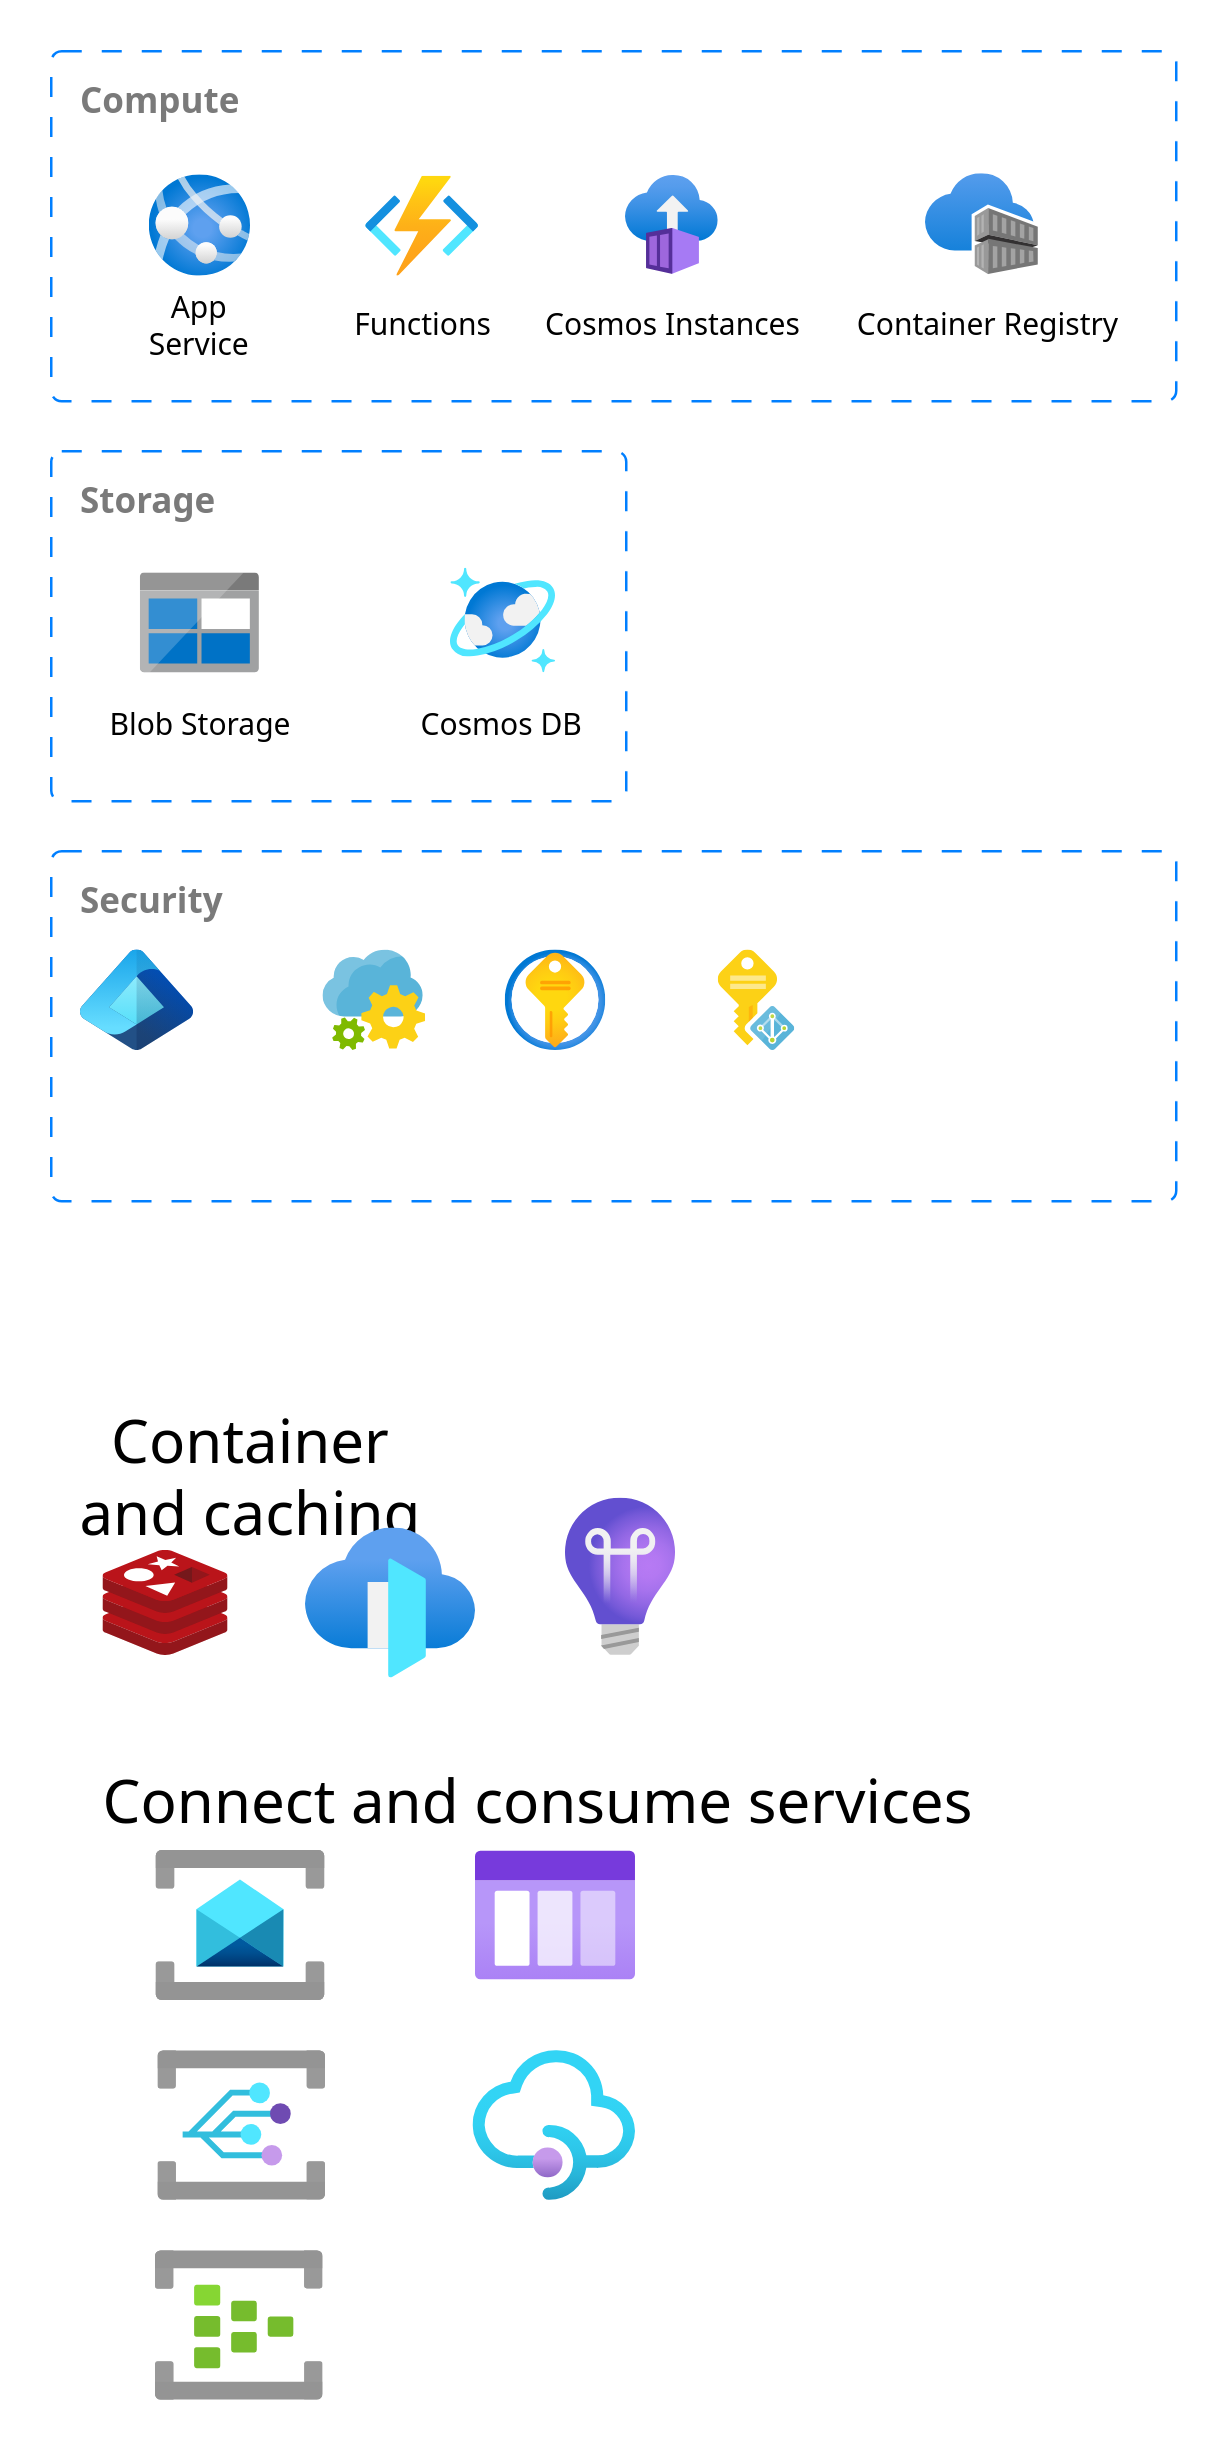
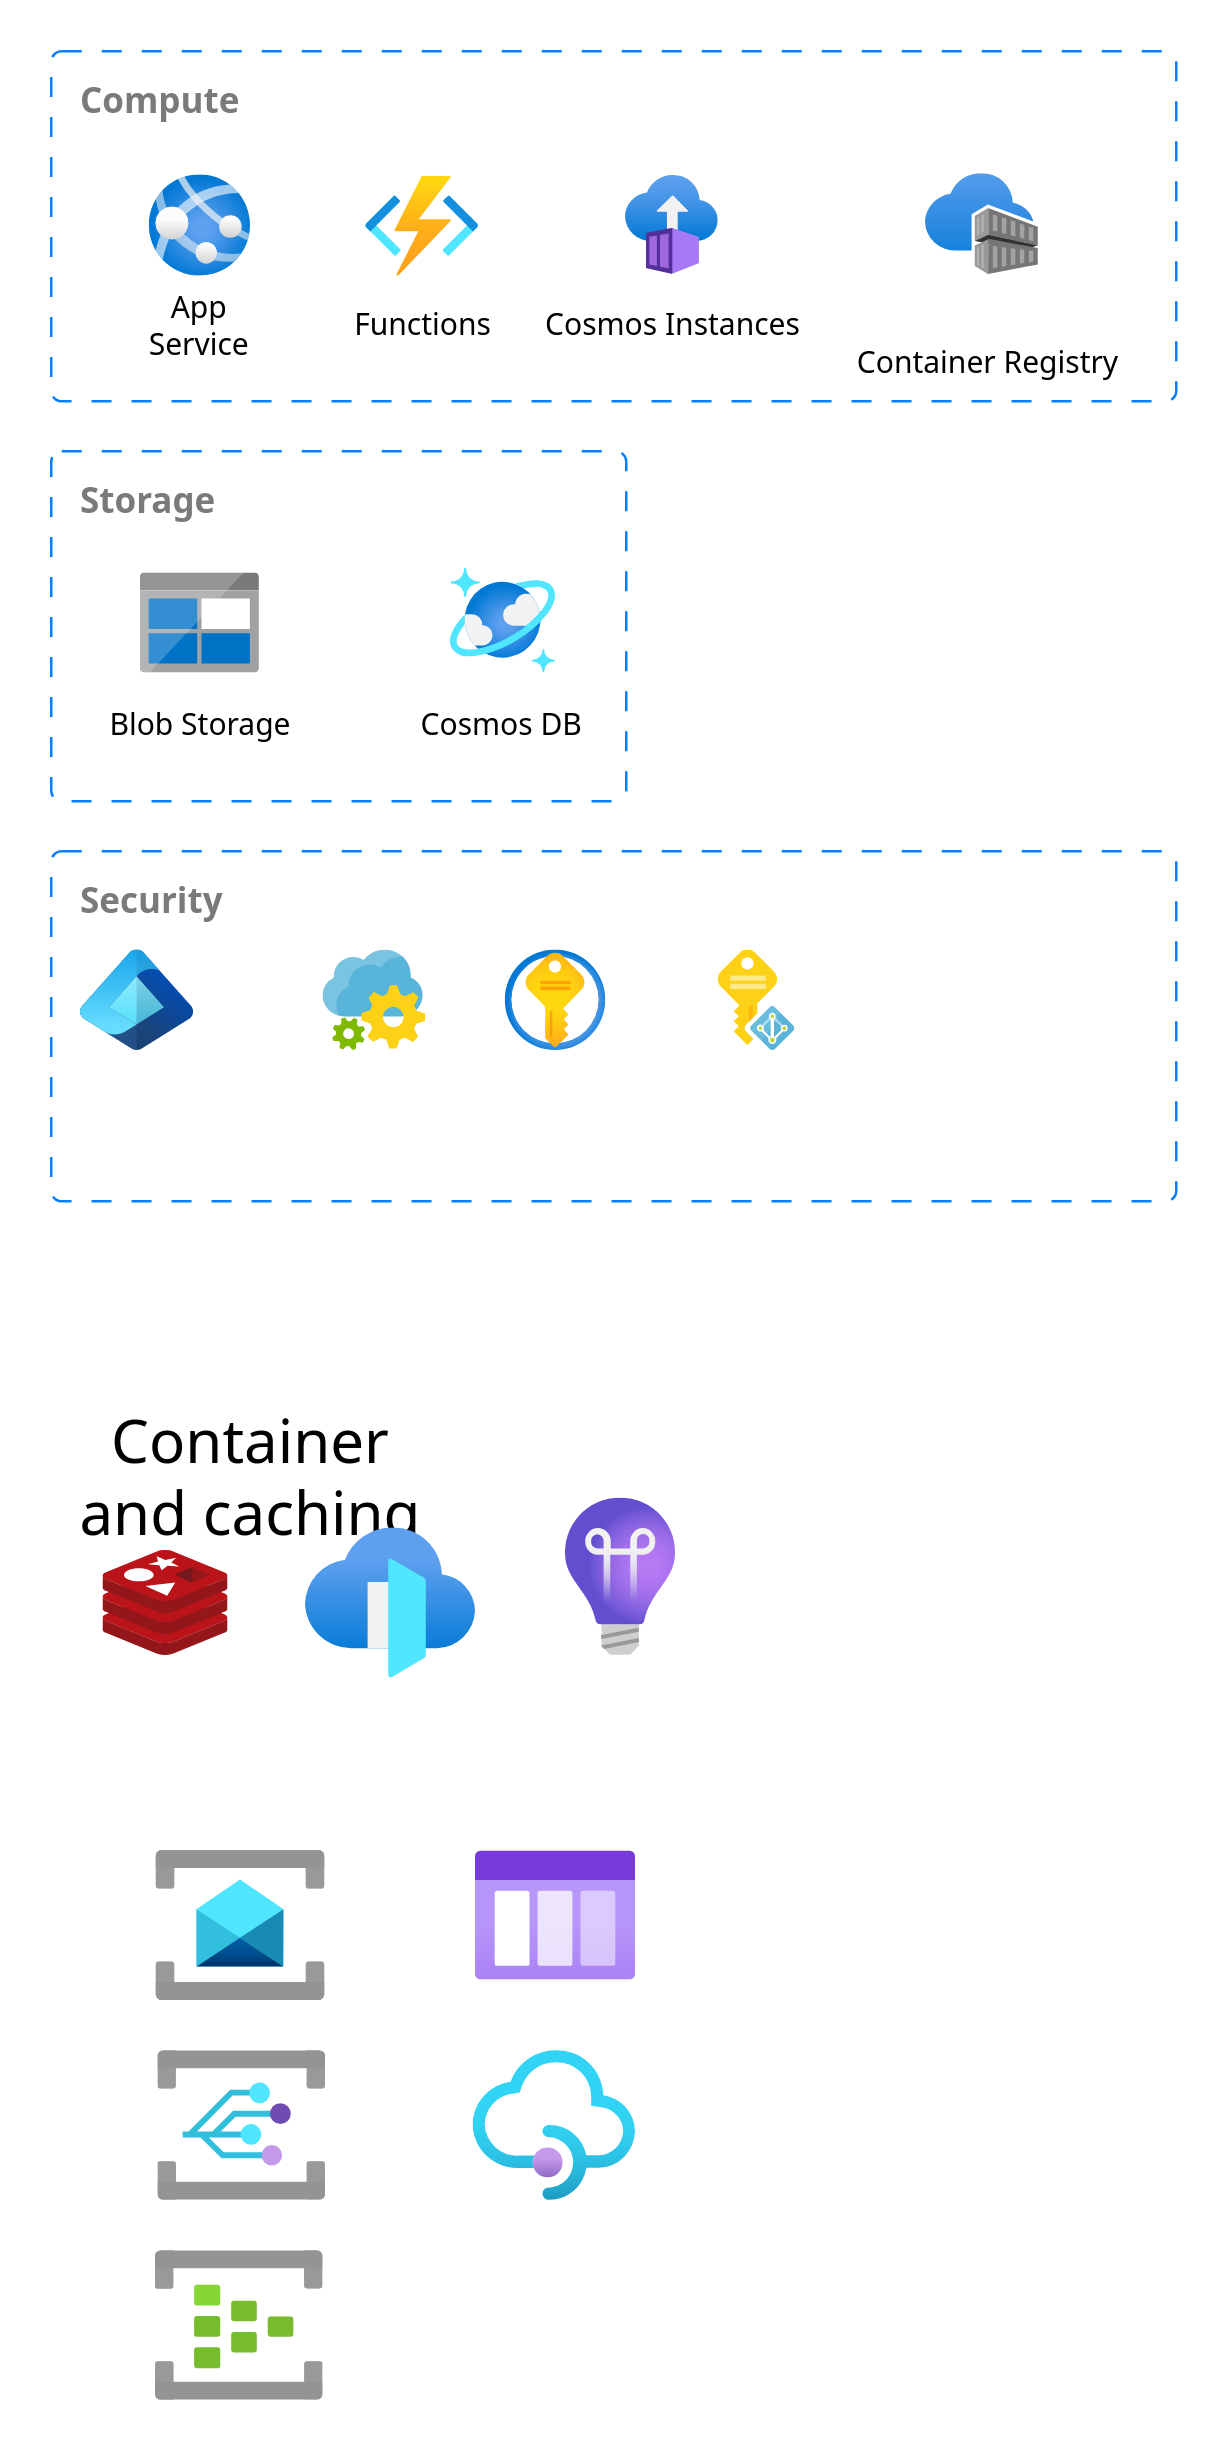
node "Container Registry": moved (989, 326) -> (989, 364)
node "Connect and consume services": removed
